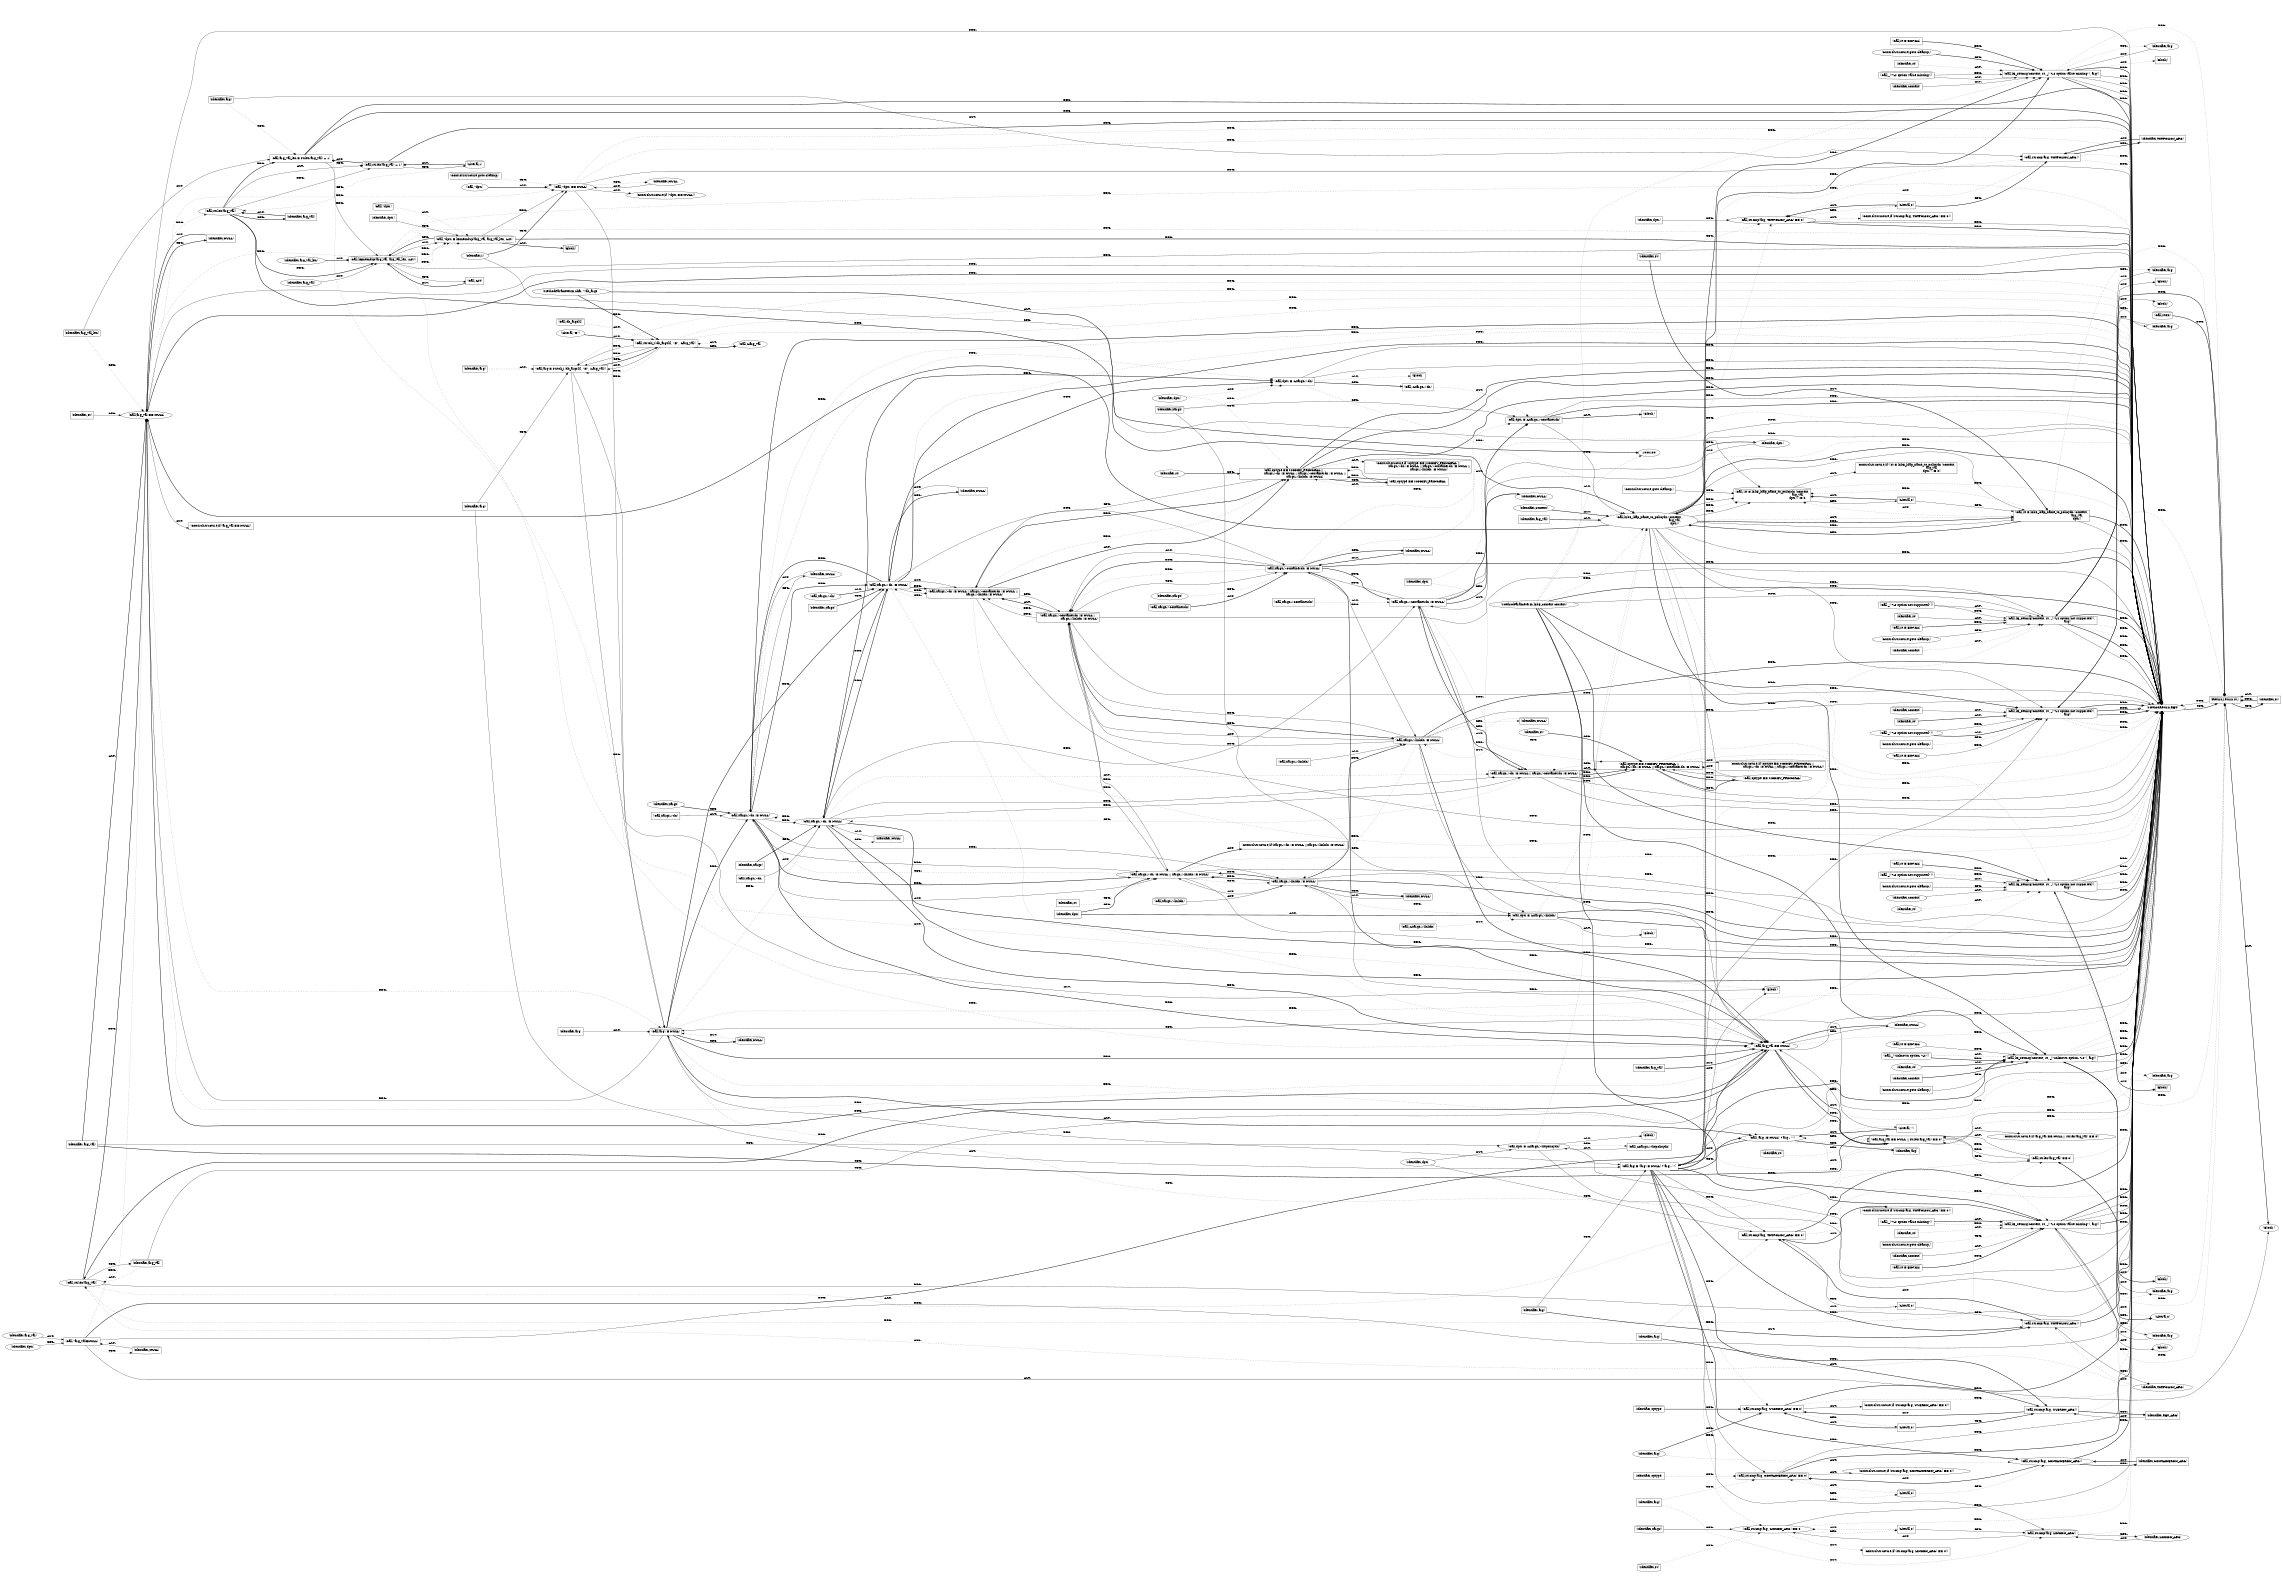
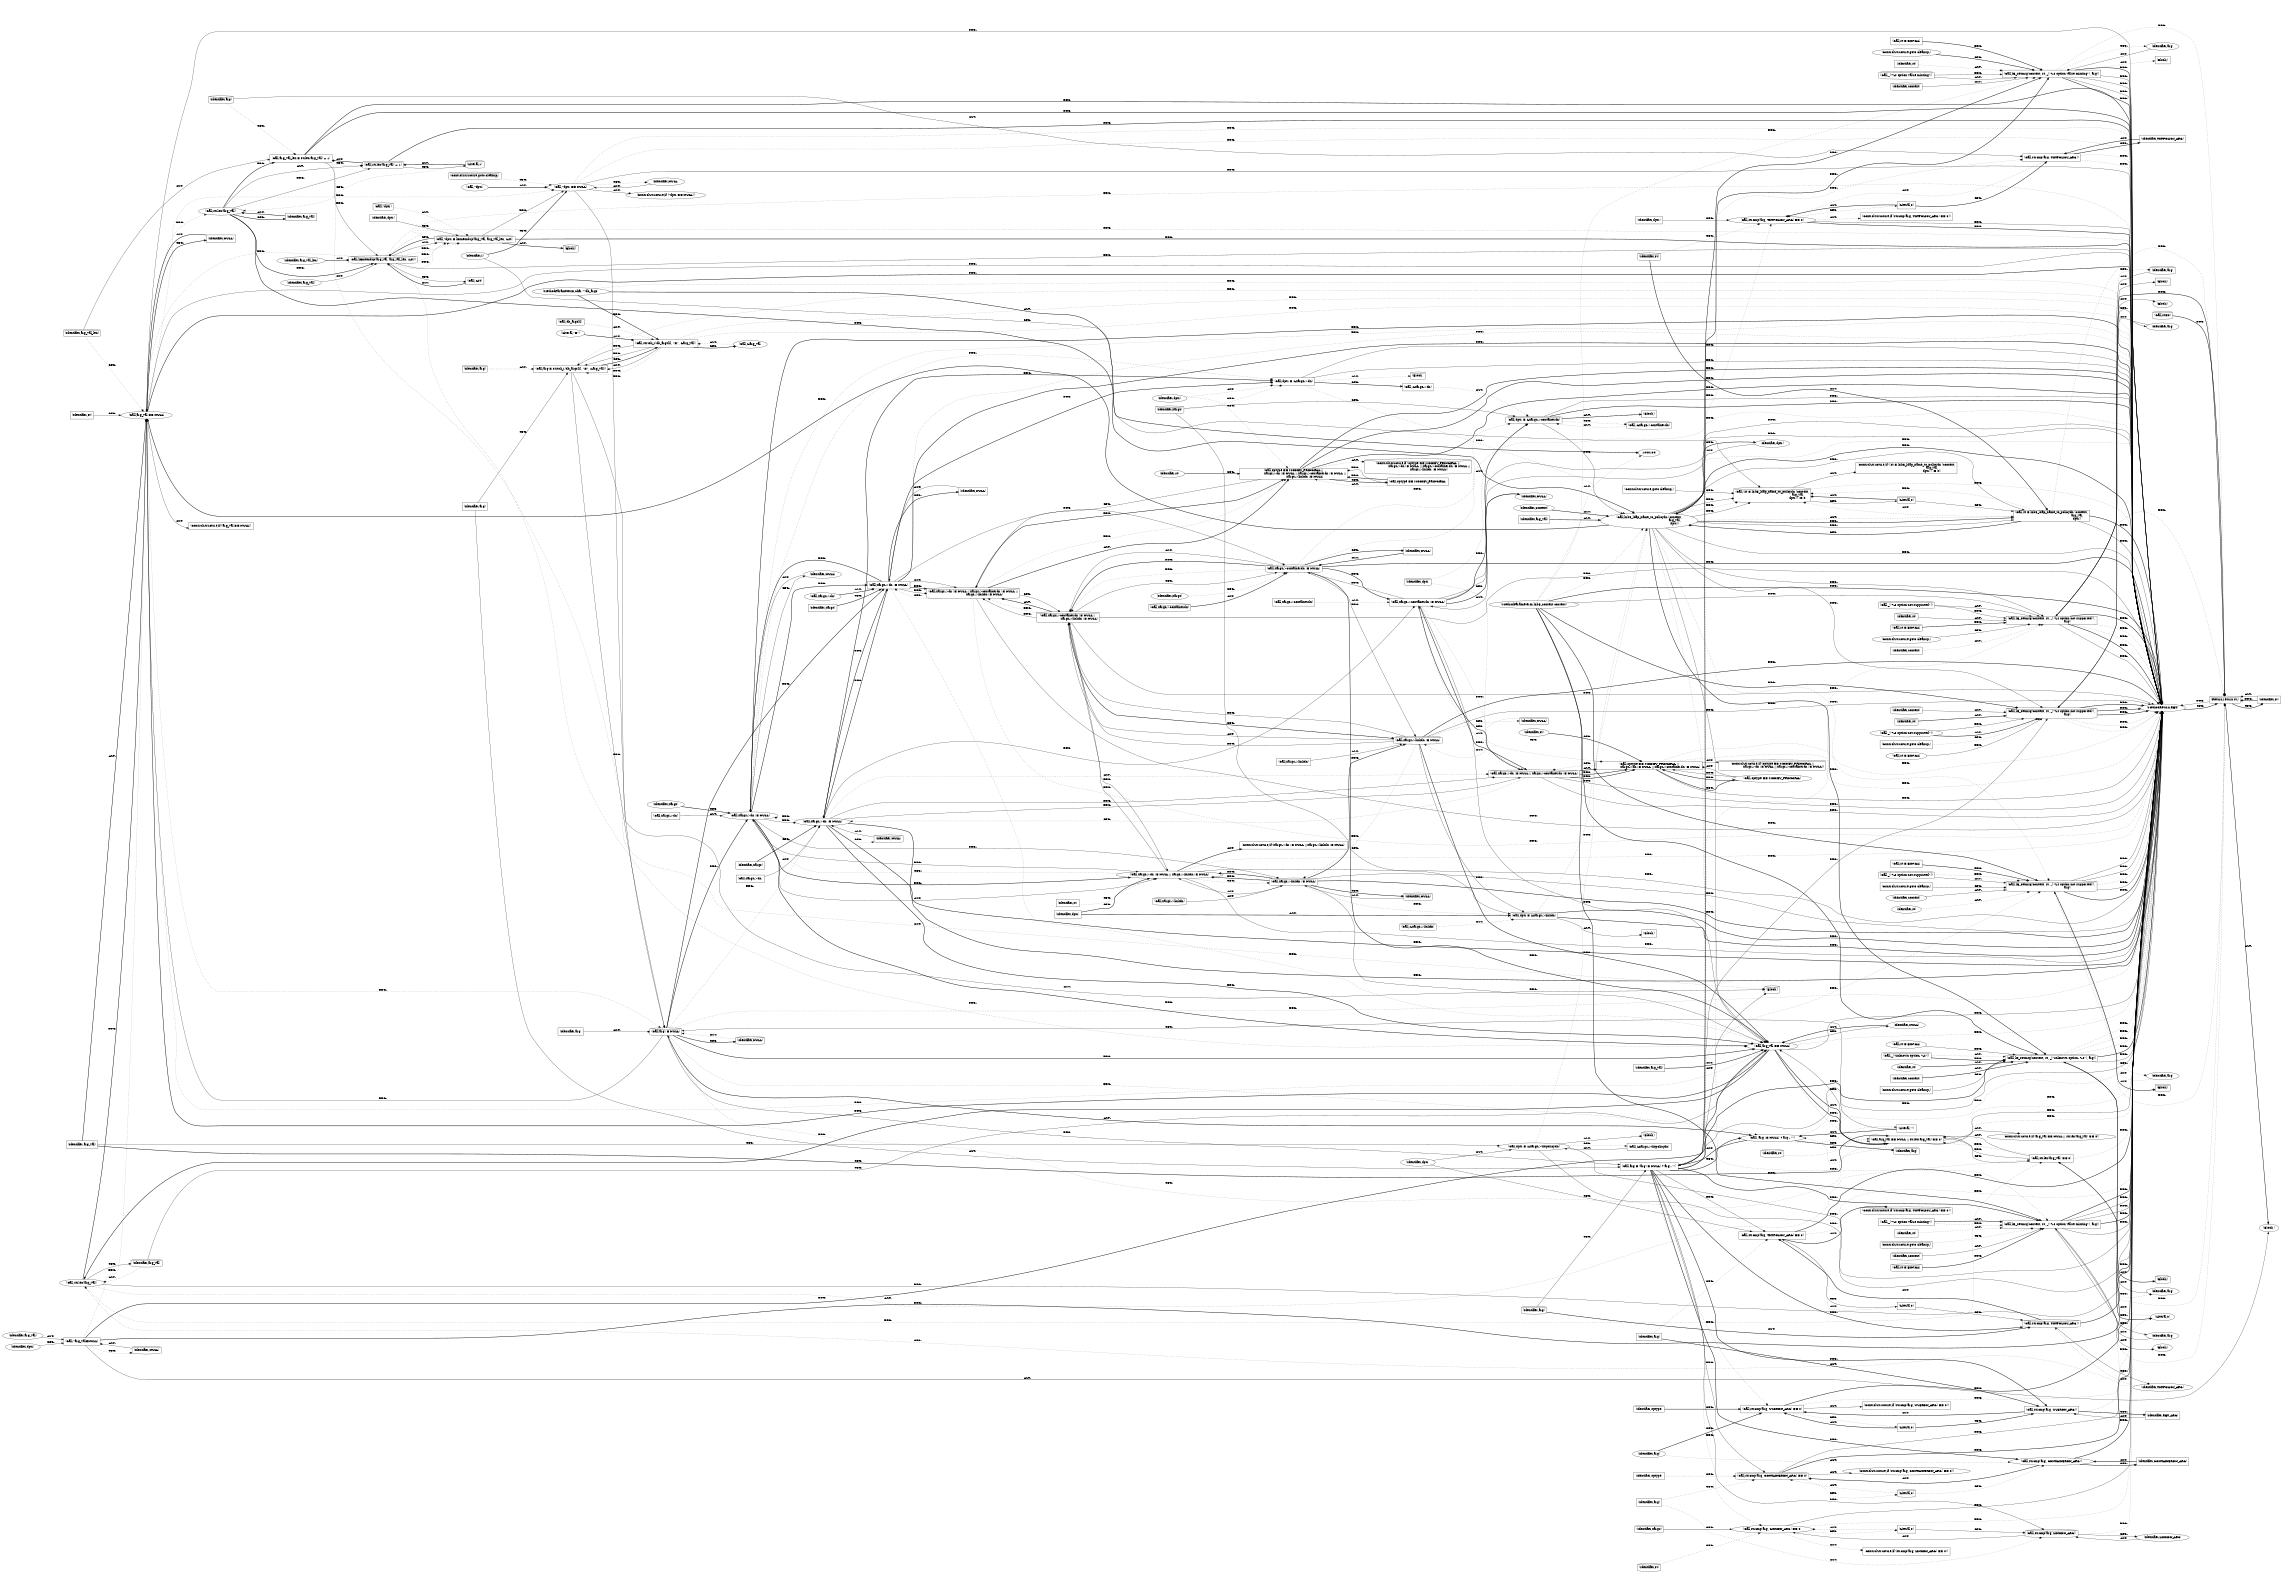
node "(Call,&xargs->containerdn)": added
edge "(Call,*arg_val=NULL)" -> "(MethodReturn,RET)": style solid -> bold
